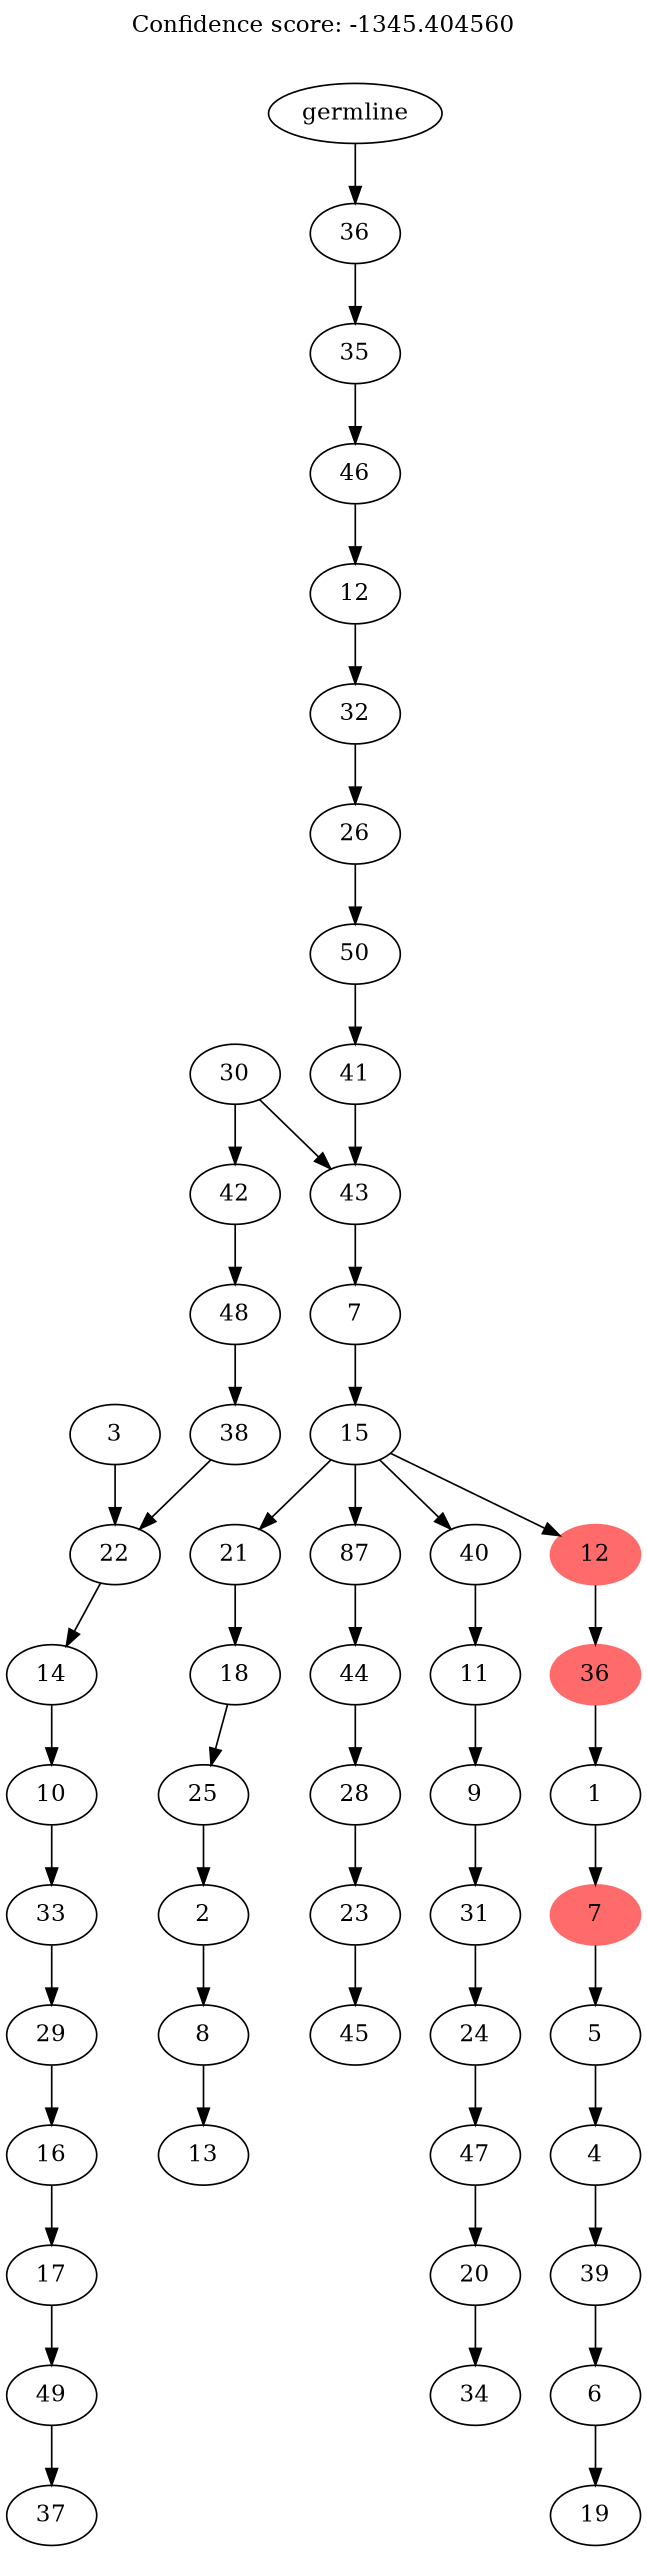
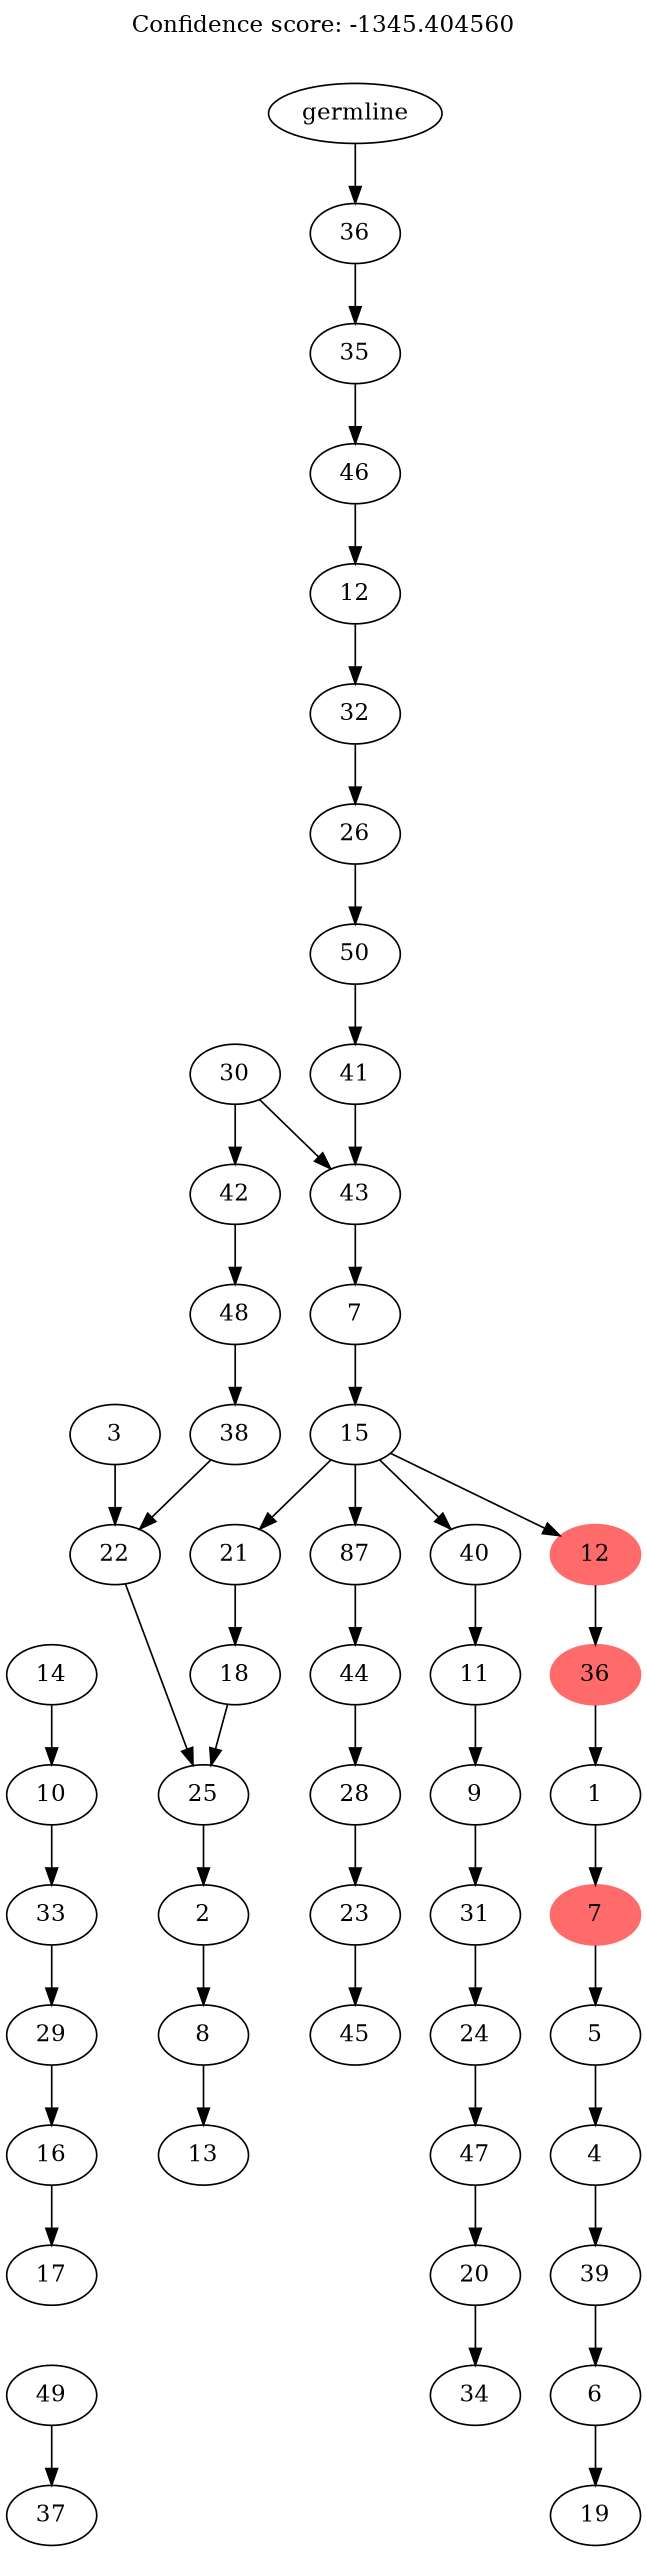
edge "22" -> "14": now "22" -> "25"
edge "17" -> "49": removed
